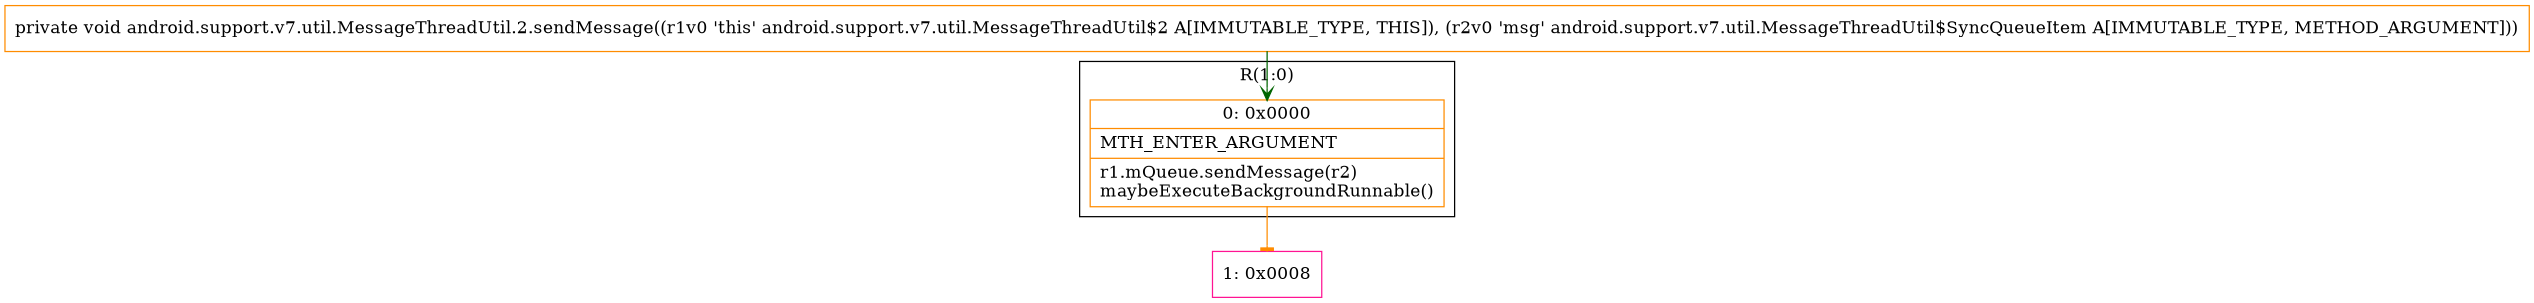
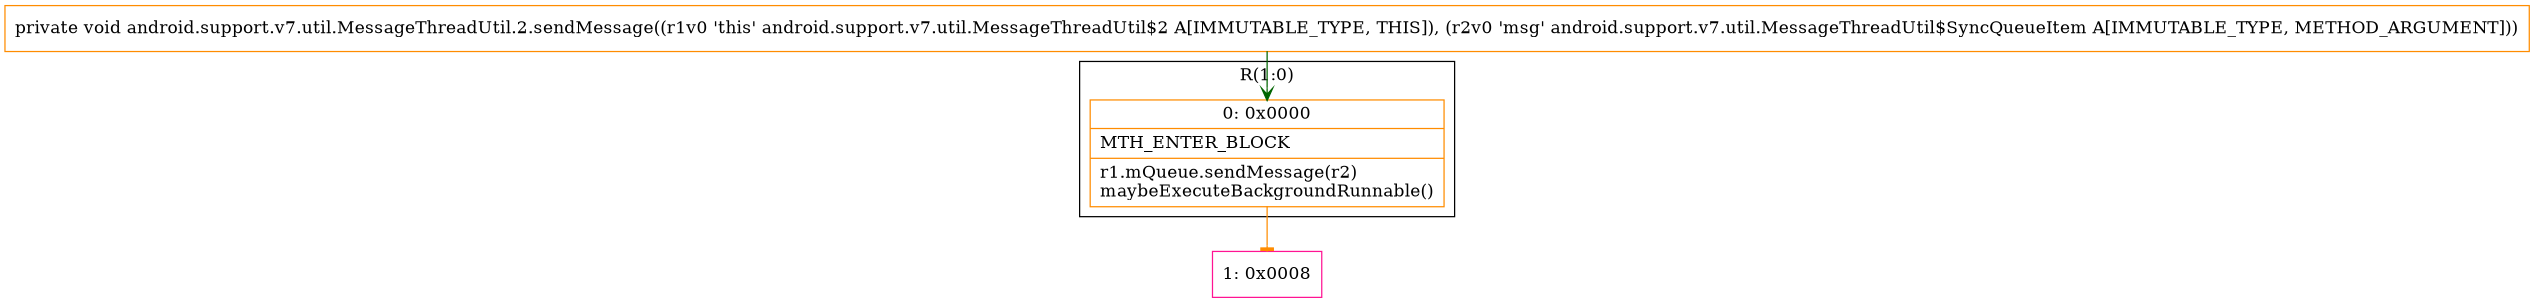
node "0: 0x0000": text "MTH_ENTER_ARGUMENT" -> "MTH_ENTER_BLOCK"
